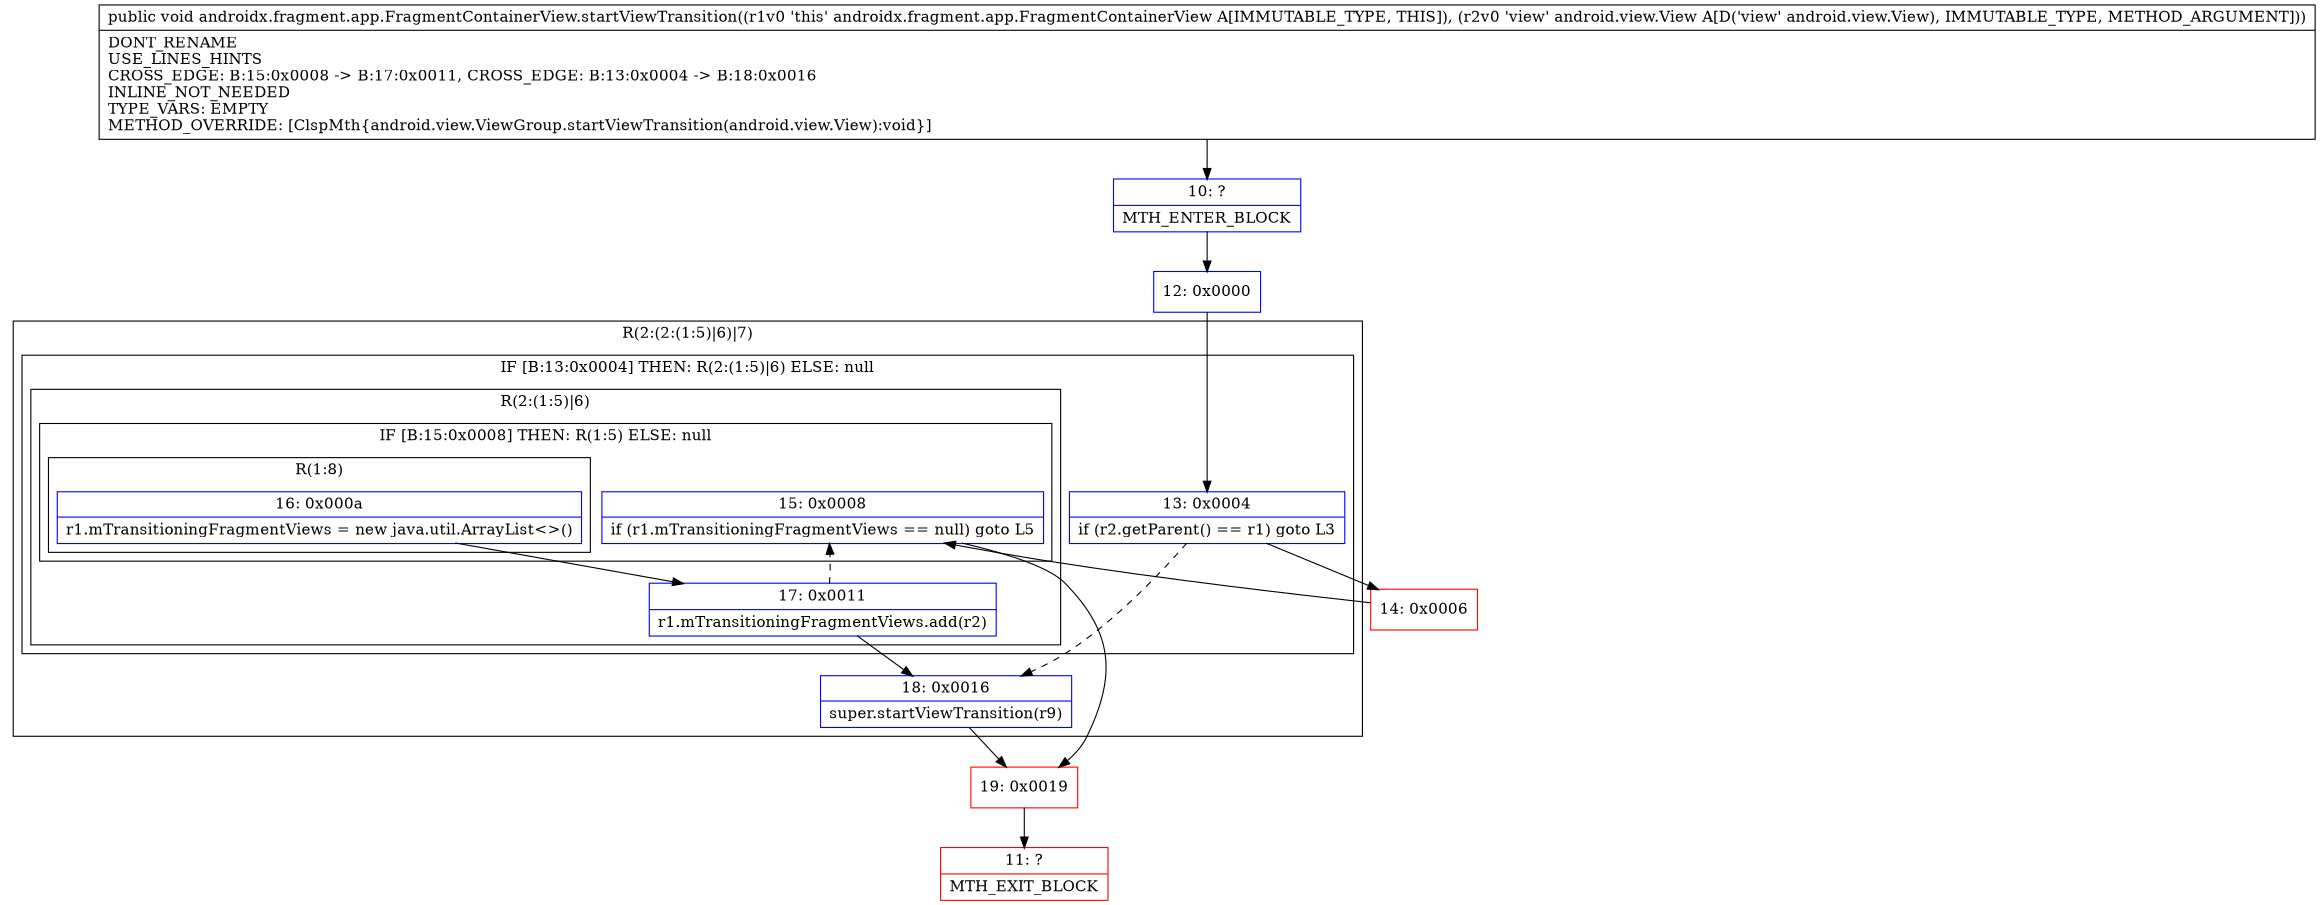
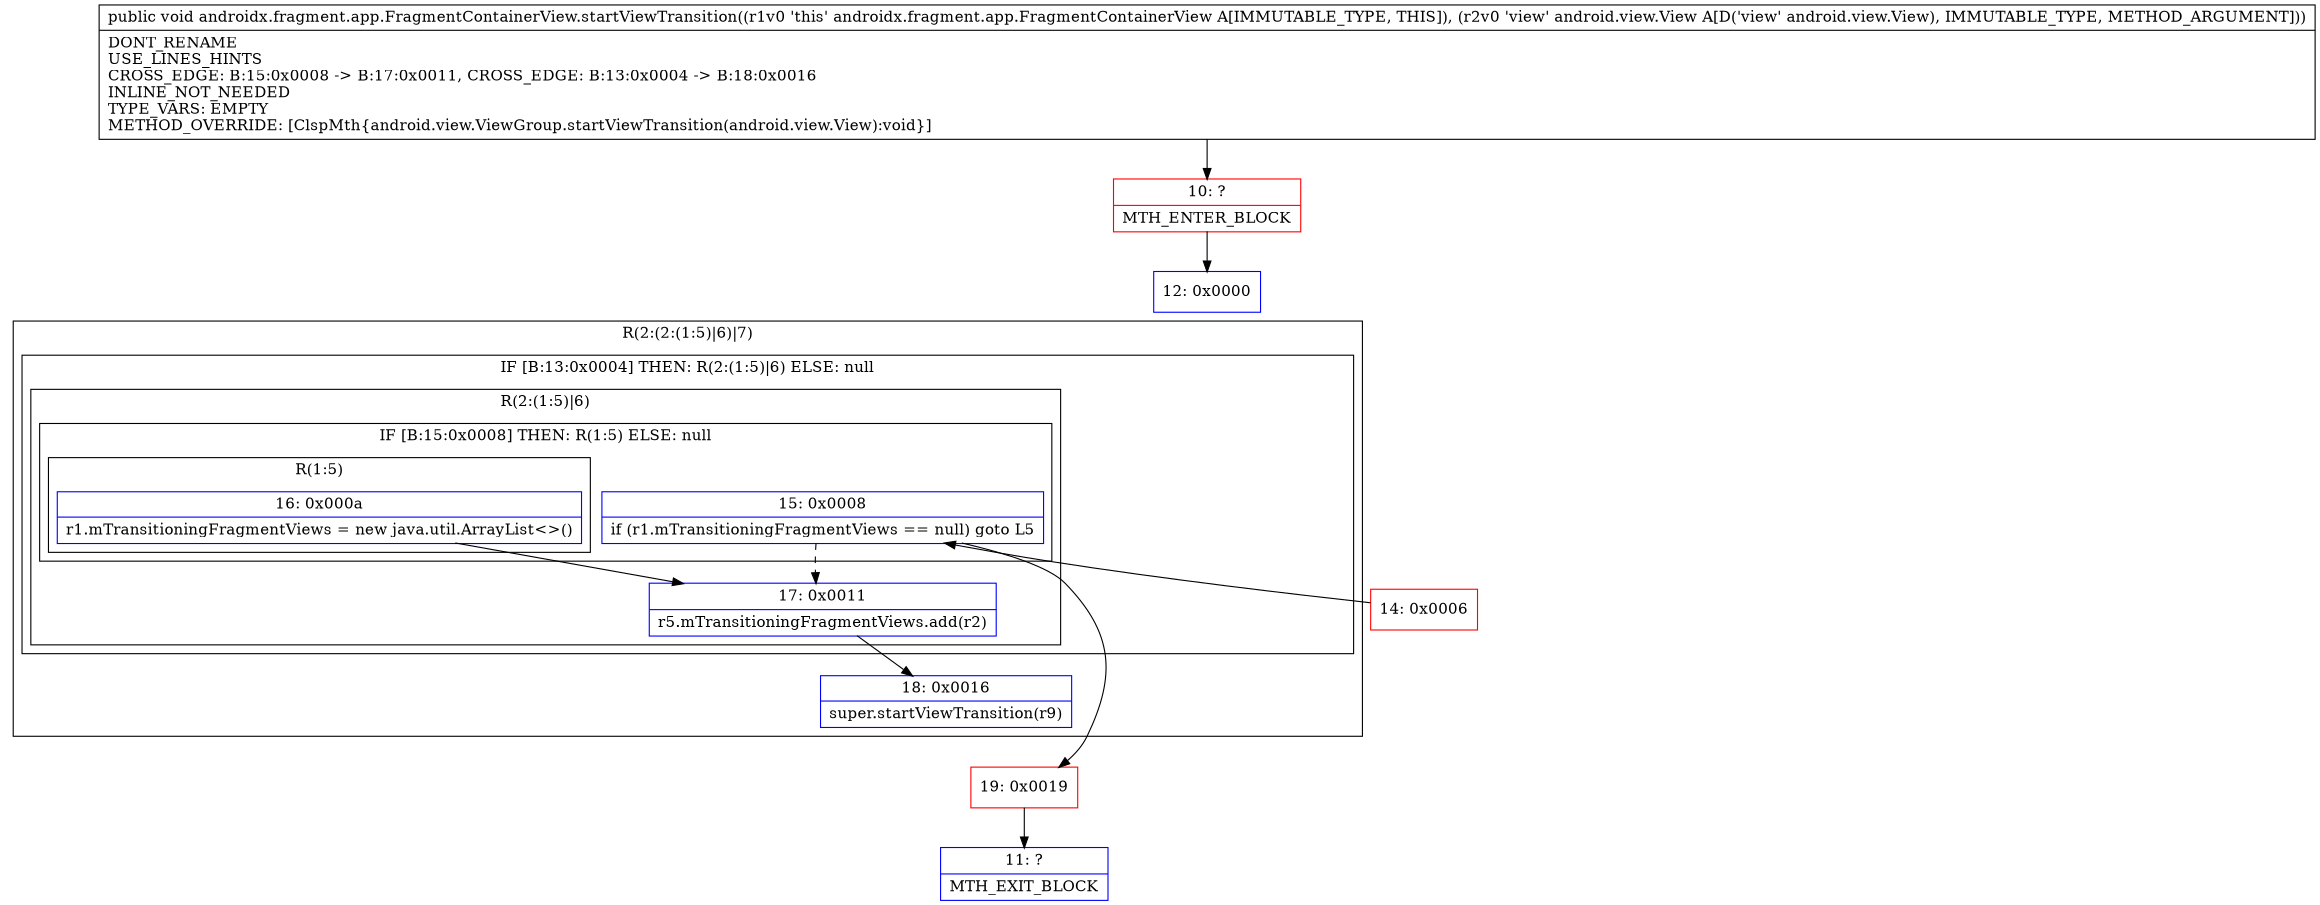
node "10: ?": color blue -> red
cluster "R(1:8)": label "R(1:8)" -> "R(1:5)"
node "13: 0x0004": removed
edge "17: 0x0011" -> "15: 0x0008": reversed
node "17: 0x0011": text "r1.mTransitioningFragmentViews.add(r2)" -> "r5.mTransitioningFragmentViews.add(r2)"
edge "18: 0x0016" -> "19: 0x0019": removed
node "11: ?": color red -> blue
